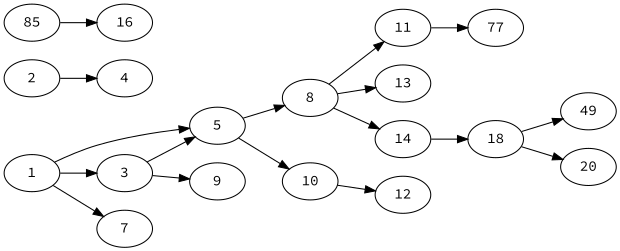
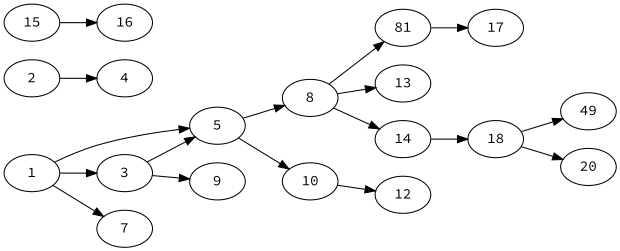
node "85": label "85" -> "15"
node "11": label "11" -> "81"
node "77": label "77" -> "17"
